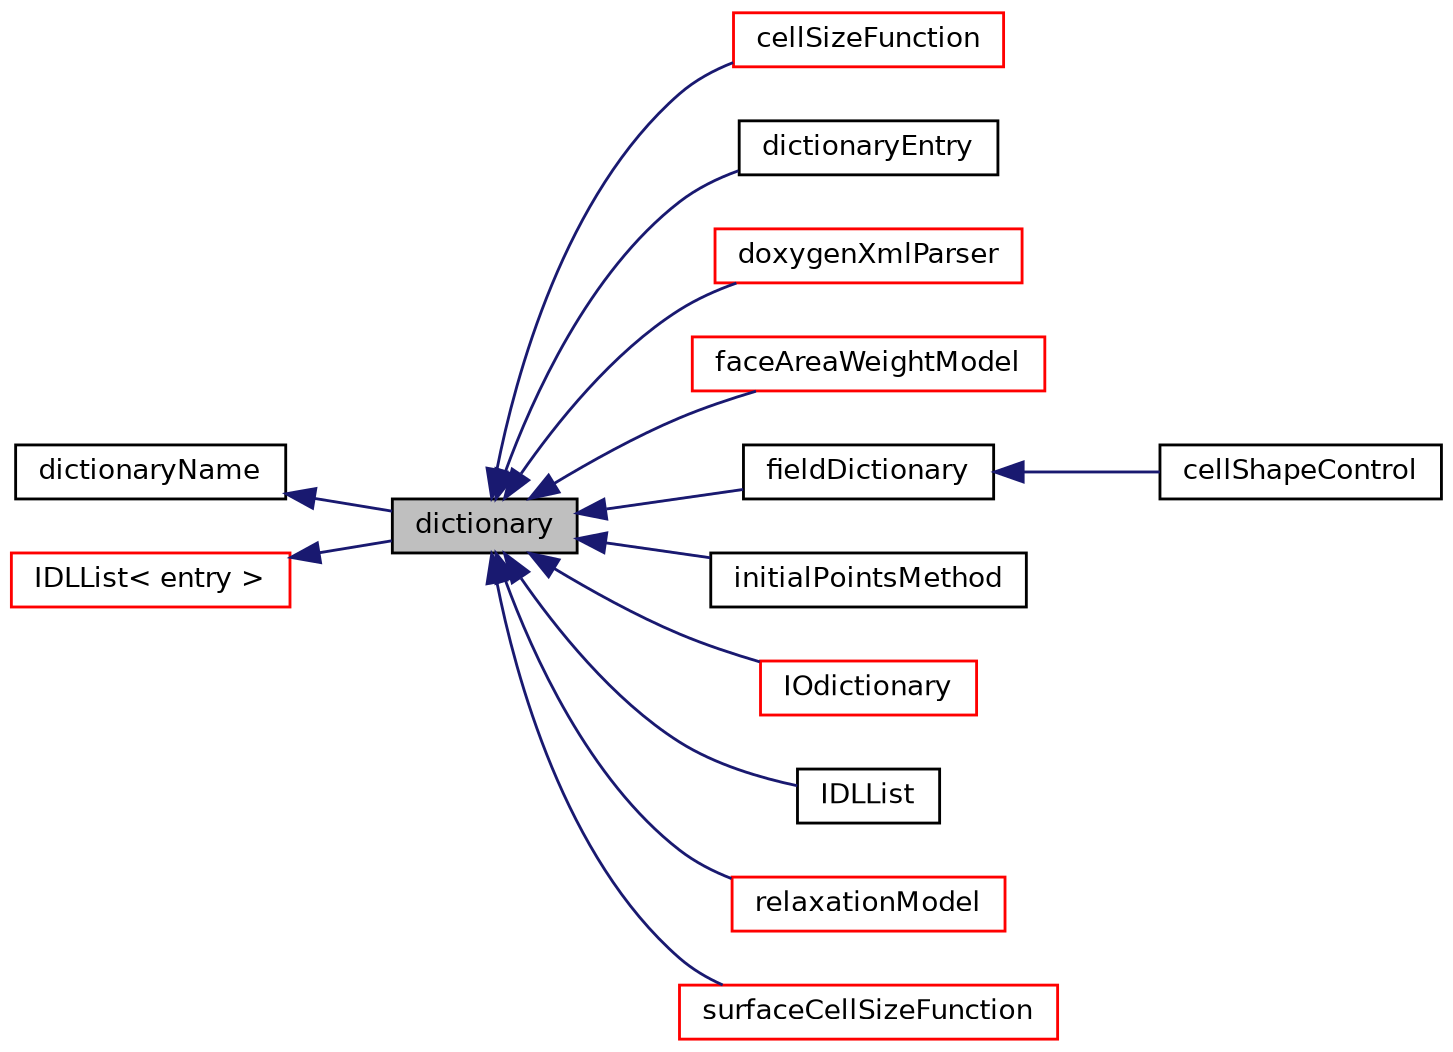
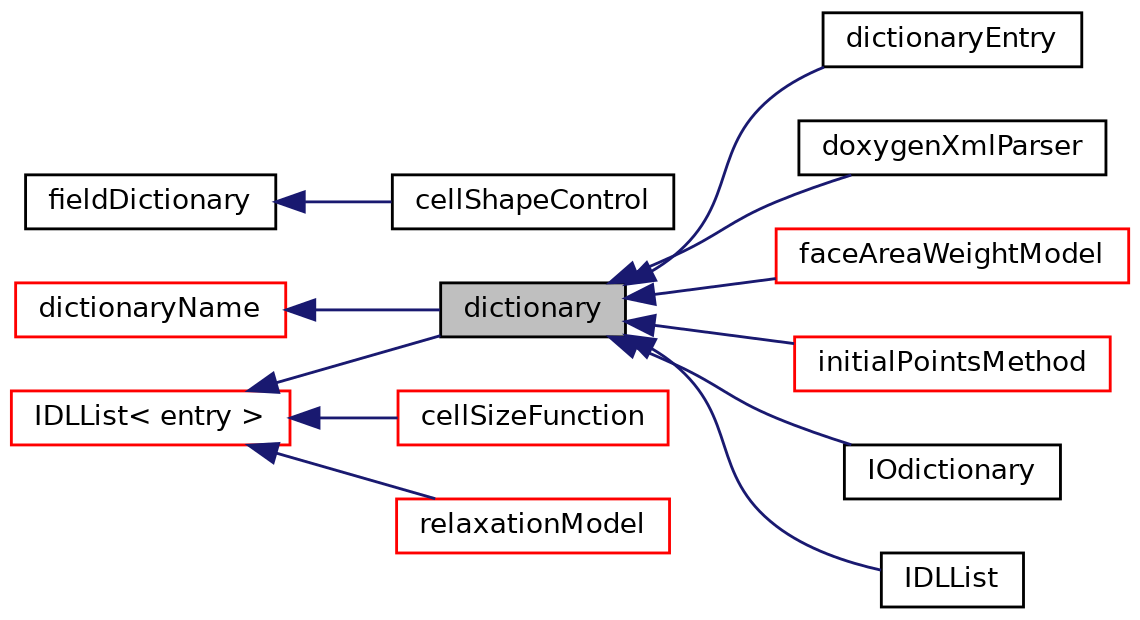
edge "cellSizeFunction" -> "dictionary": now "cellSizeFunction" -> "IDLList< entry >"
node "doxygenXmlParser": color red -> black
node "dictionaryName": color black -> red
edge "fieldDictionary" -> "dictionary": removed
node "initialPointsMethod": color black -> red
node "IOdictionary": color red -> black
edge "relaxationModel" -> "dictionary": now "relaxationModel" -> "IDLList< entry >"
node "surfaceCellSizeFunction": removed
